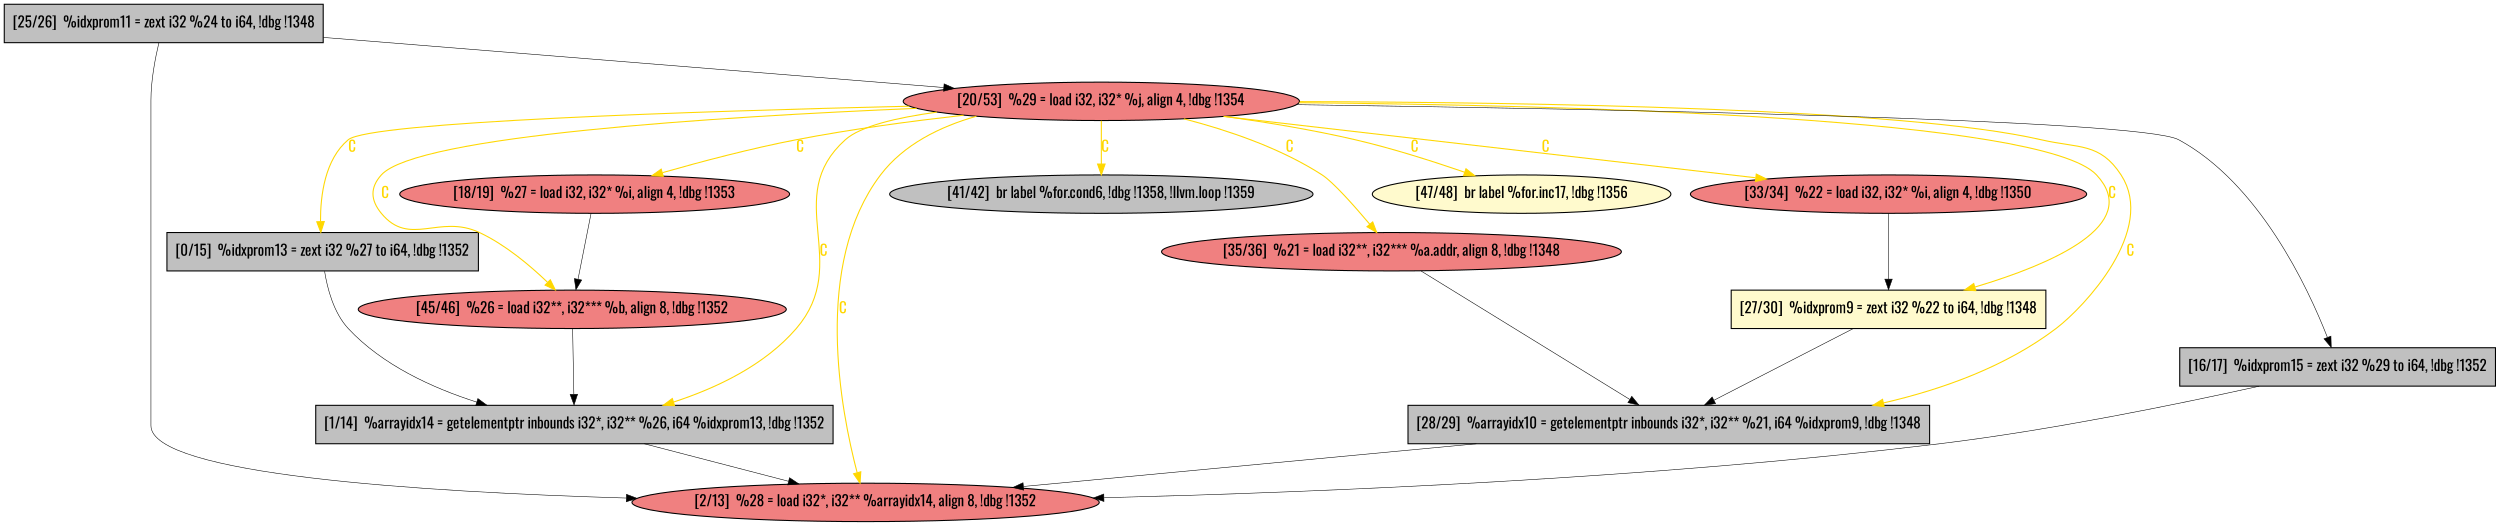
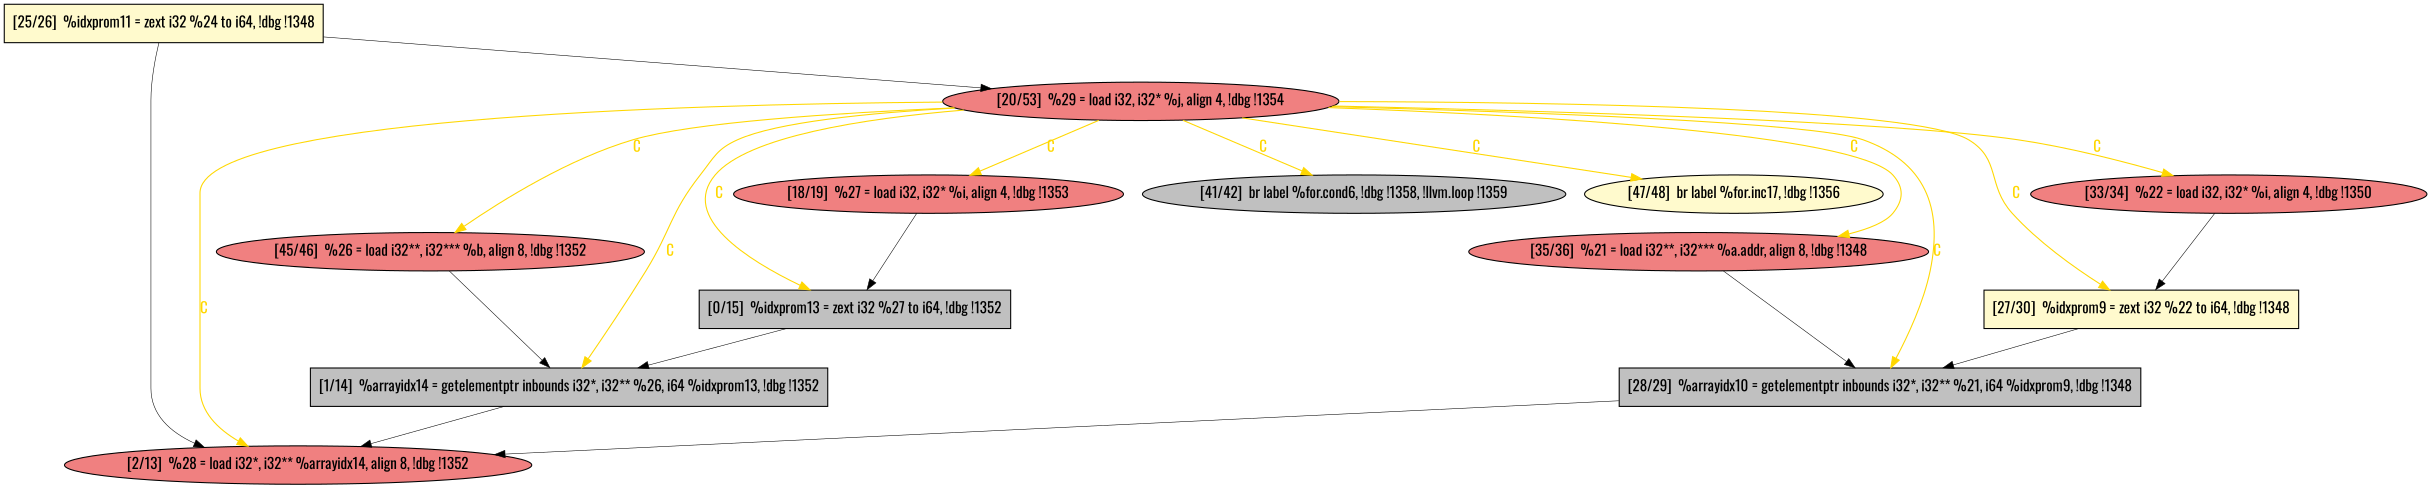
node "[25/26]  %idxprom11 = zext i32 %24 to i64, !dbg !1348": fillcolor grey -> lemonchiffon
edge "[18/19]  %27 = load i32, i32* %i, align 4, !dbg !1353" -> "[45/46]  %26 = load i32**, i32*** %b, align 8, !dbg !1352": now "[18/19]  %27 = load i32, i32* %i, align 4, !dbg !1353" -> "[0/15]  %idxprom13 = zext i32 %27 to i64, !dbg !1352"
node "[16/17]  %idxprom15 = zext i32 %29 to i64, !dbg !1352": removed
